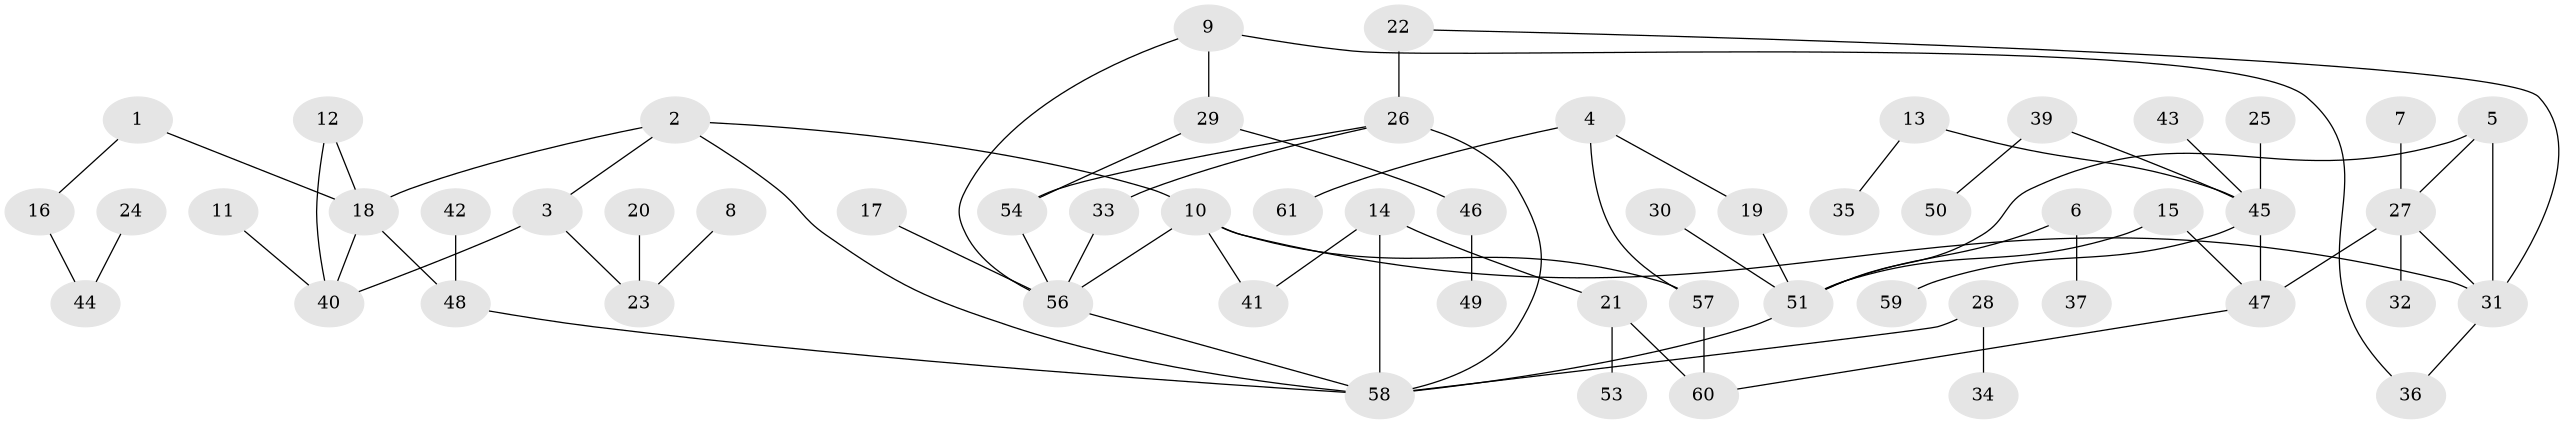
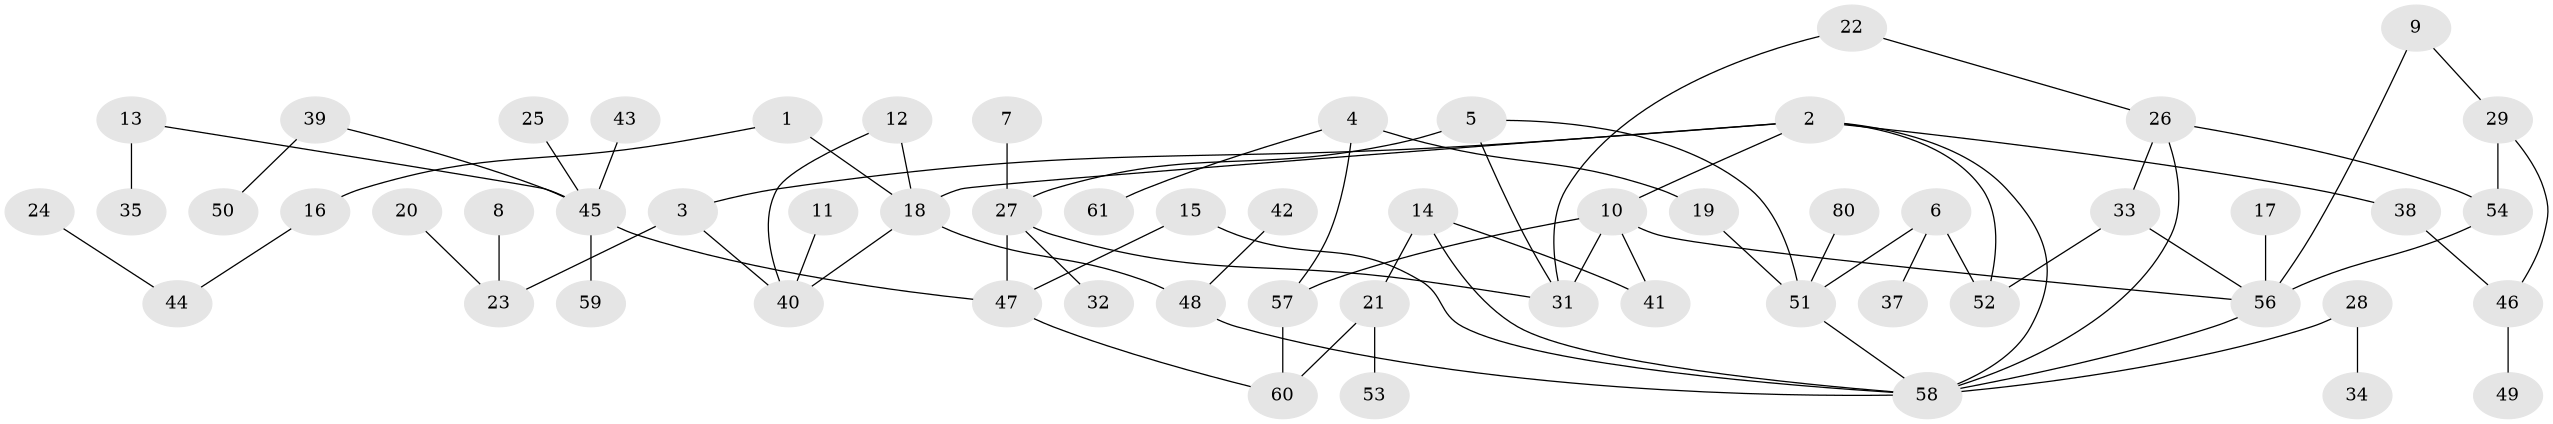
node "30": label "30" -> "80"
node "38": added
edge "15" -- "51": now "15" -- "58"
node "52": added
node "36": removed
